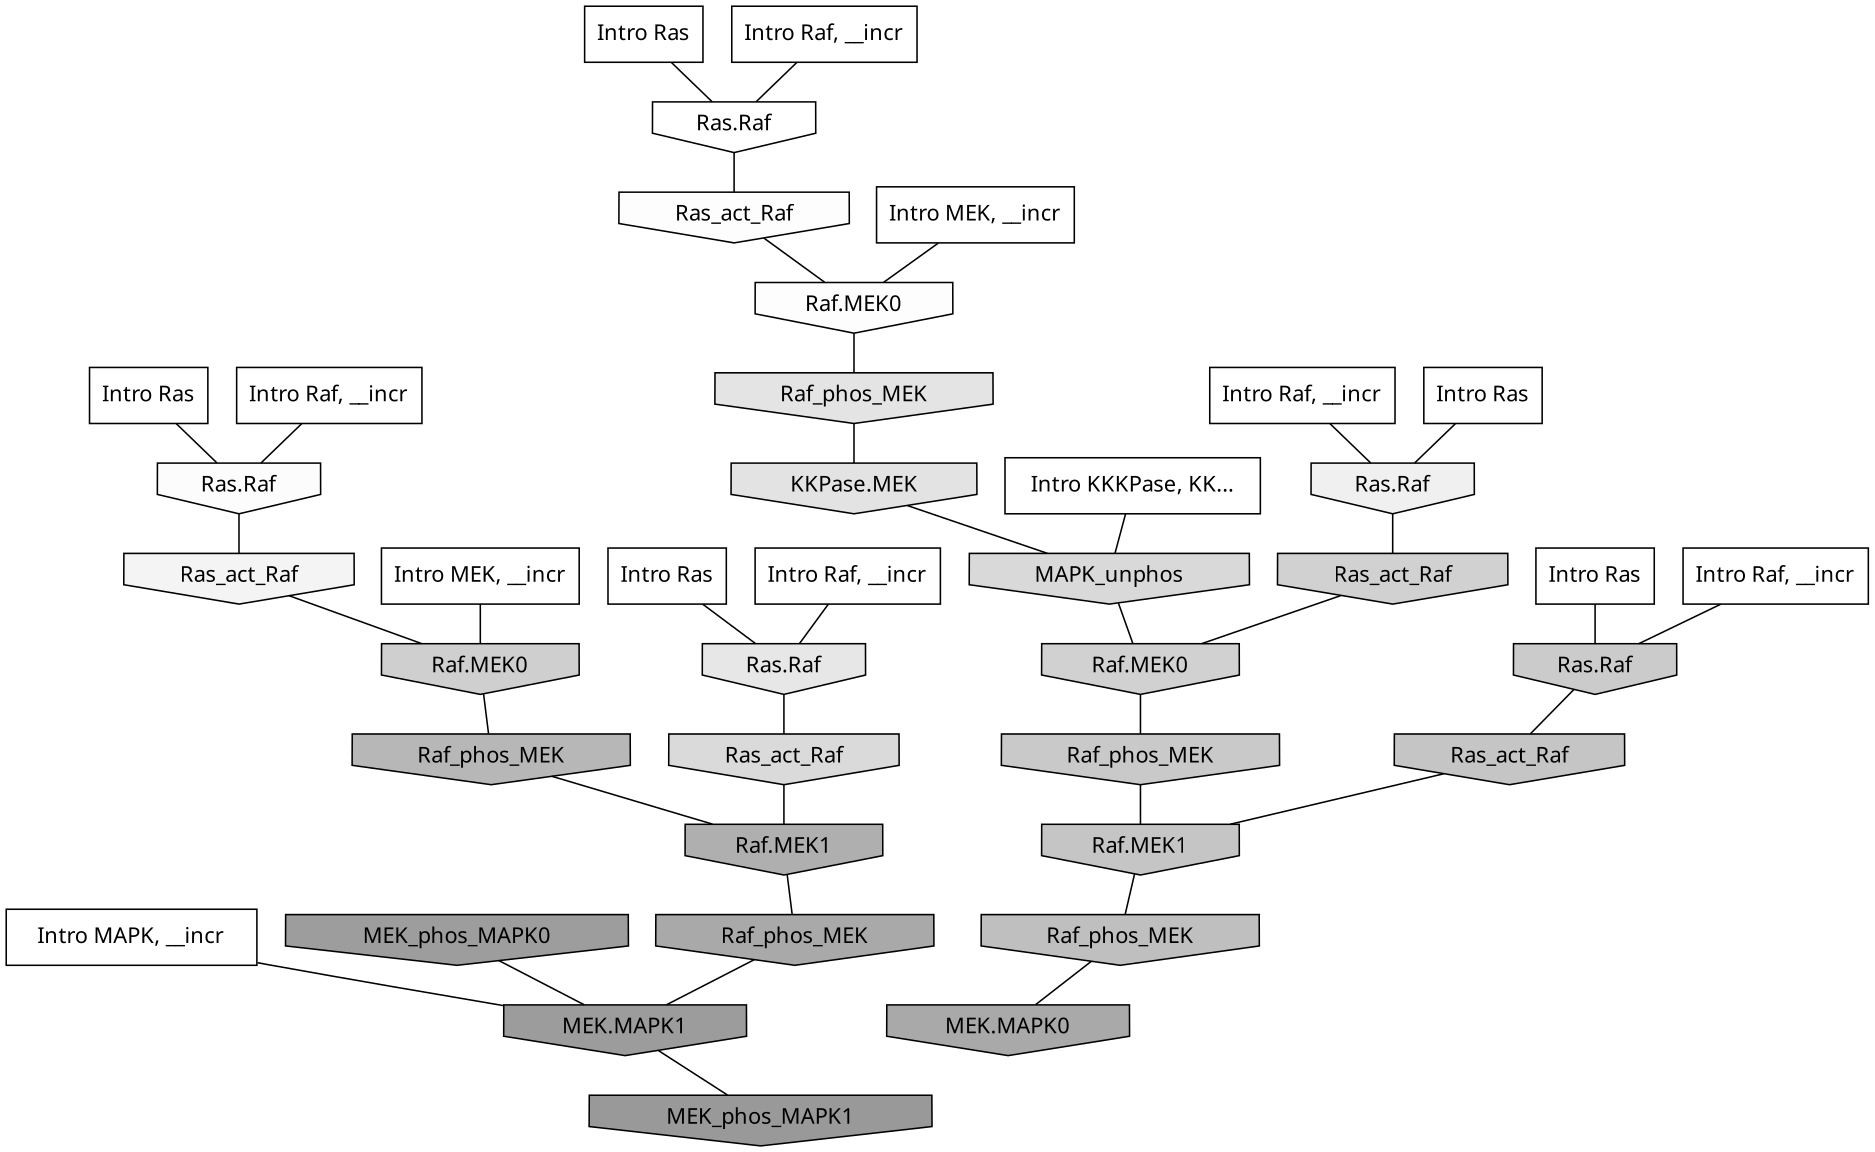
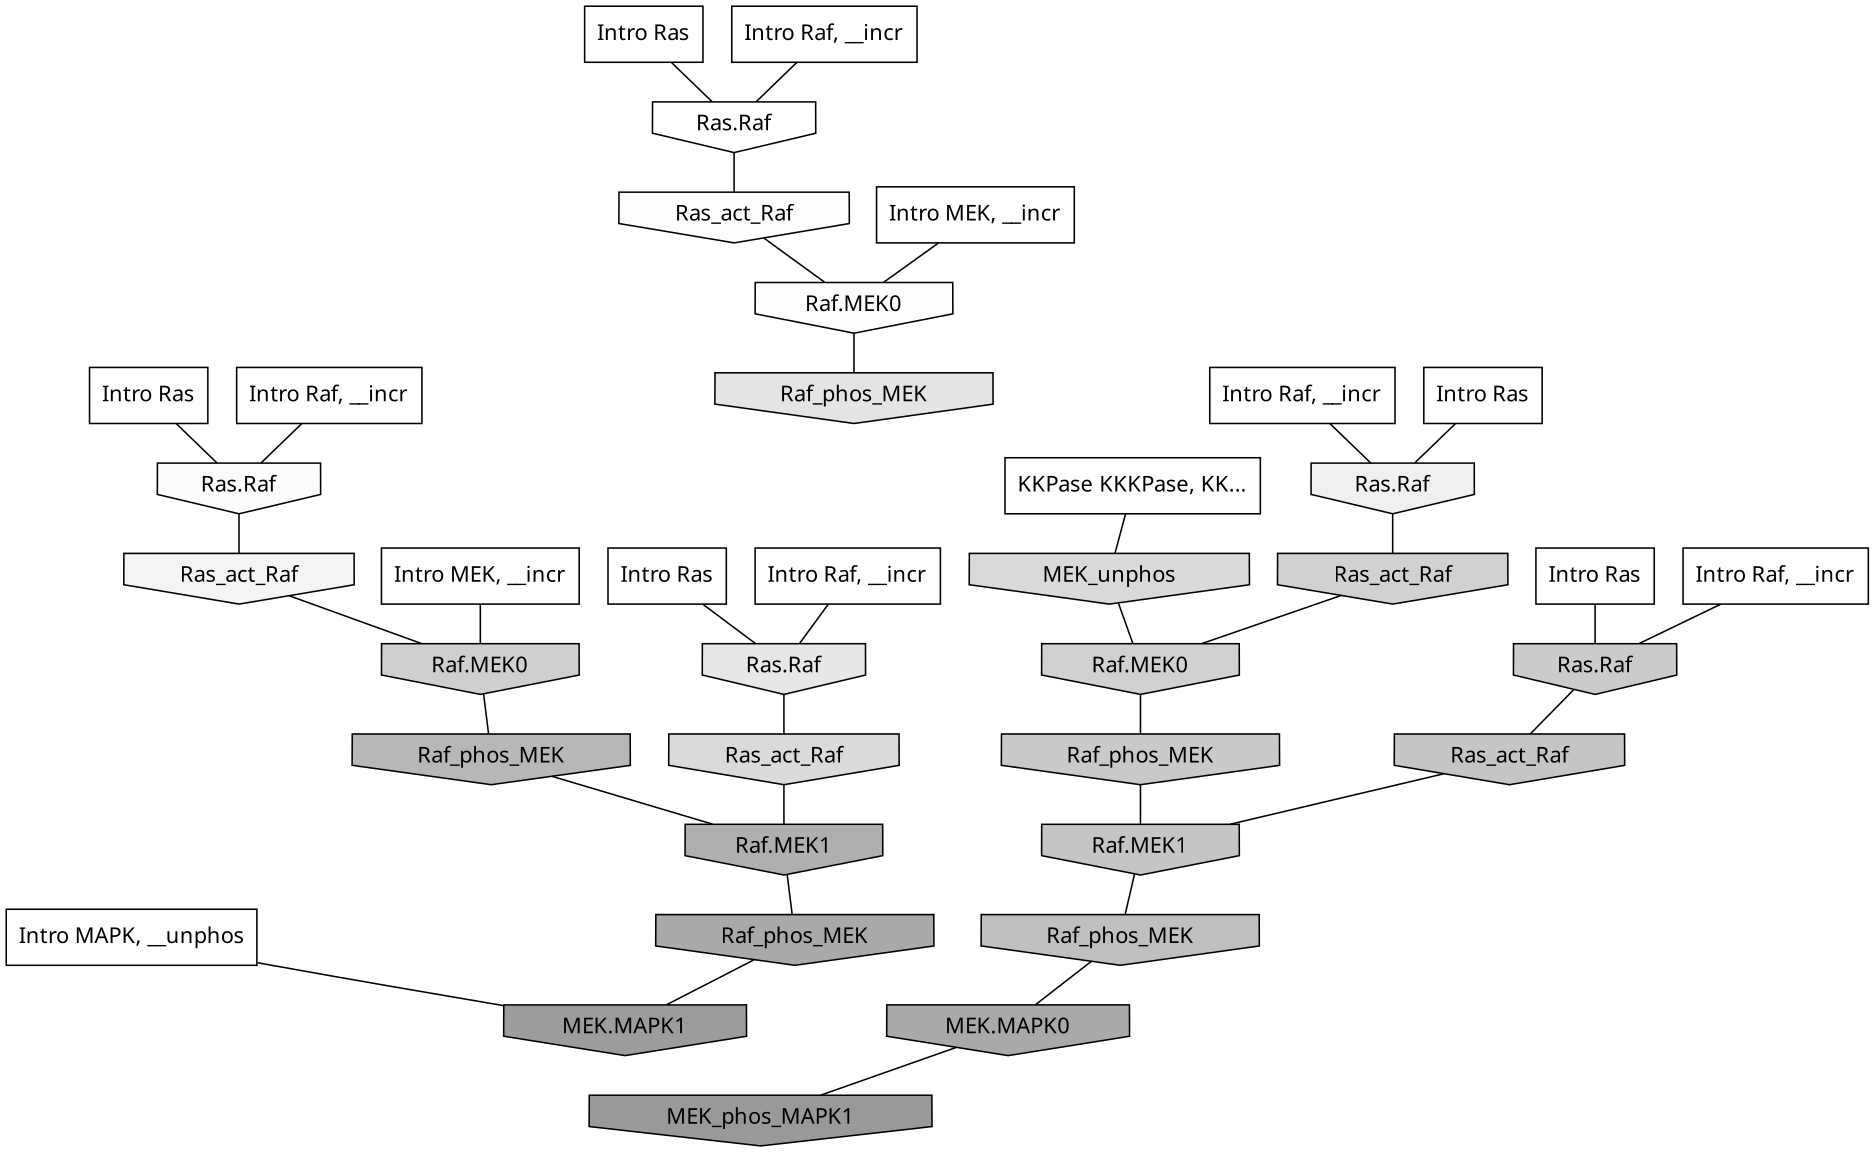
node "KKPase.MEK": removed
node "Intro KKKPase, KK...": label "Intro KKKPase, KK..." -> "KKPase KKKPase, KK..."
node "MAPK_unphos": label "MAPK_unphos" -> "MEK_unphos"
node "Intro MAPK, __incr": label "Intro MAPK, __incr" -> "Intro MAPK, __unphos"
node "MEK_phos_MAPK0": removed
edge "MEK.MAPK1" -- "MEK_phos_MAPK1": now "MEK.MAPK0" -- "MEK_phos_MAPK1"
